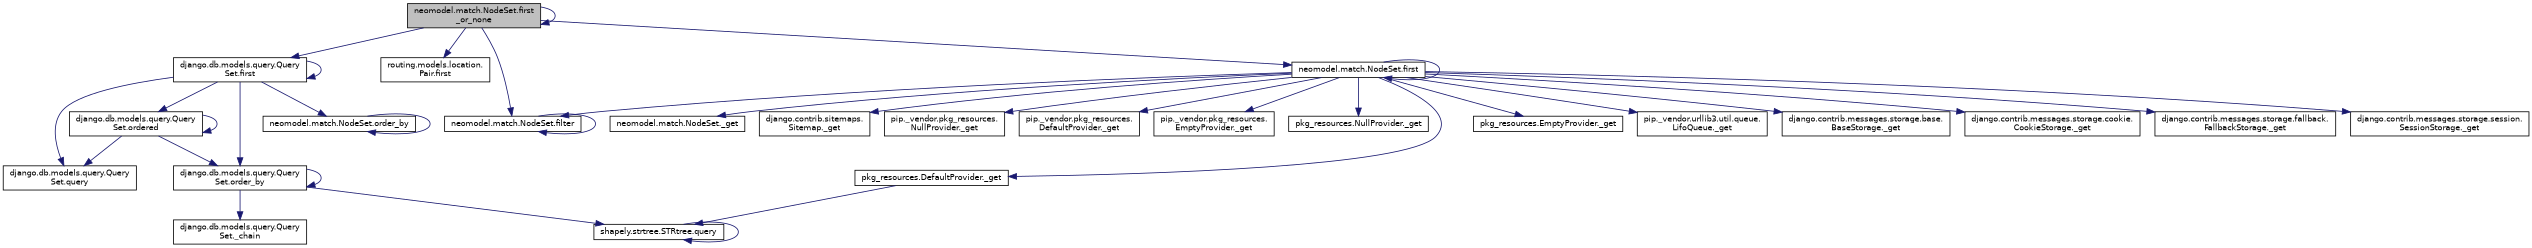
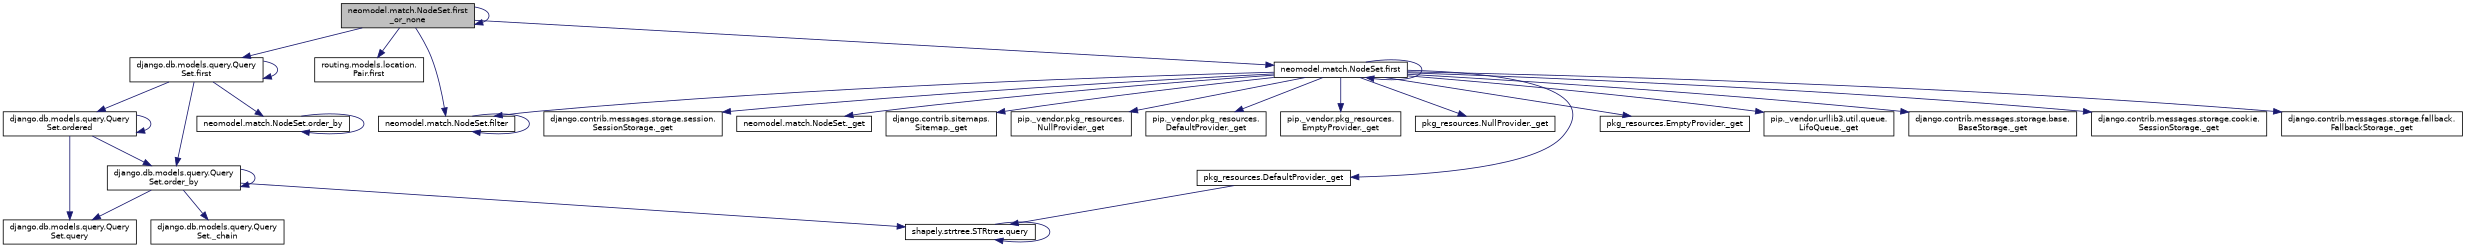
edge "django.db.models.query.Query Set.first" -> "django.db.models.query.Query Set.query": now "django.db.models.query.Query Set.order_by" -> "django.db.models.query.Query Set.query"
node "django.contrib.messages.storage.cookie. CookieStorage._get": label "django.contrib.messages.storage.cookie. CookieStorage._get" -> "django.contrib.messages.storage.cookie. SessionStorage._get"
